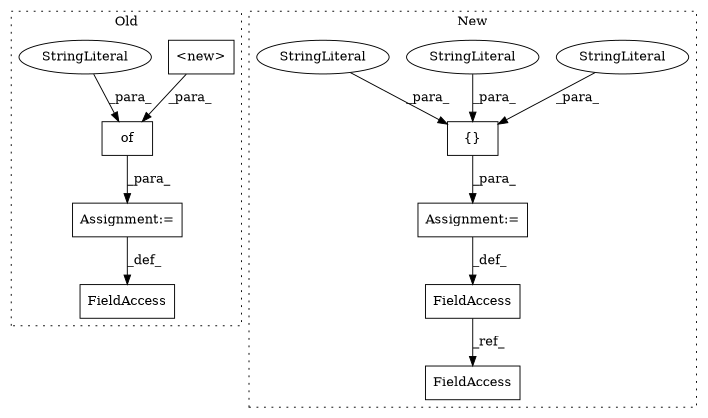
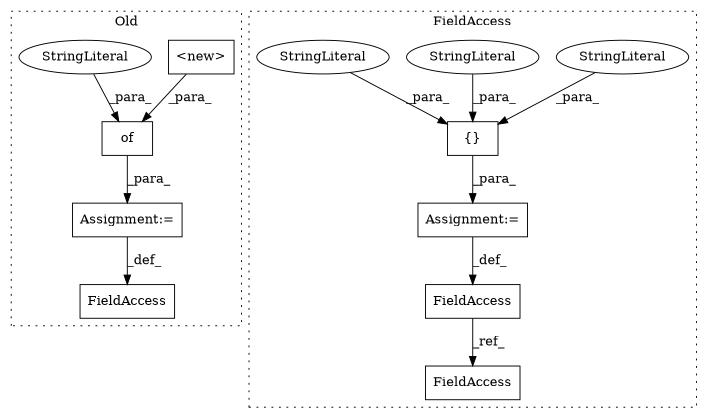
cluster "New": label "New" -> "FieldAccess"
